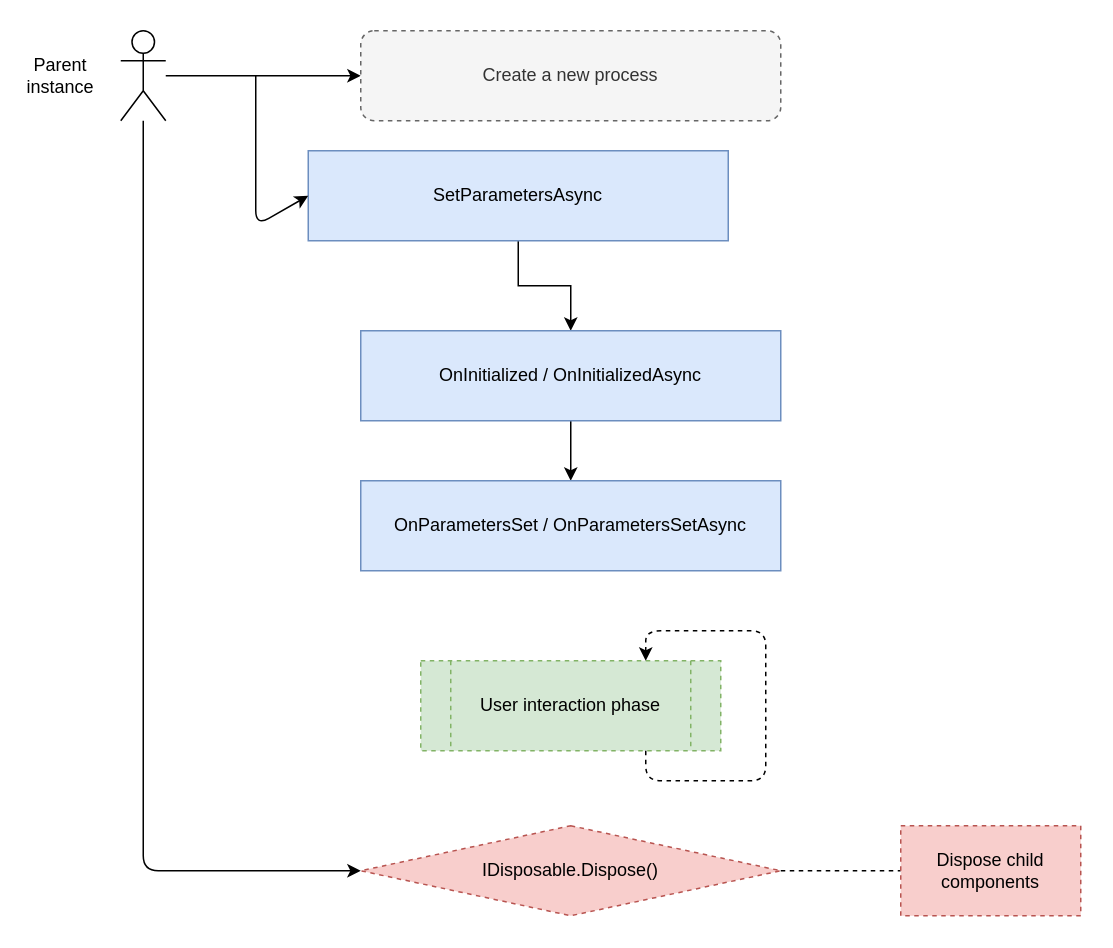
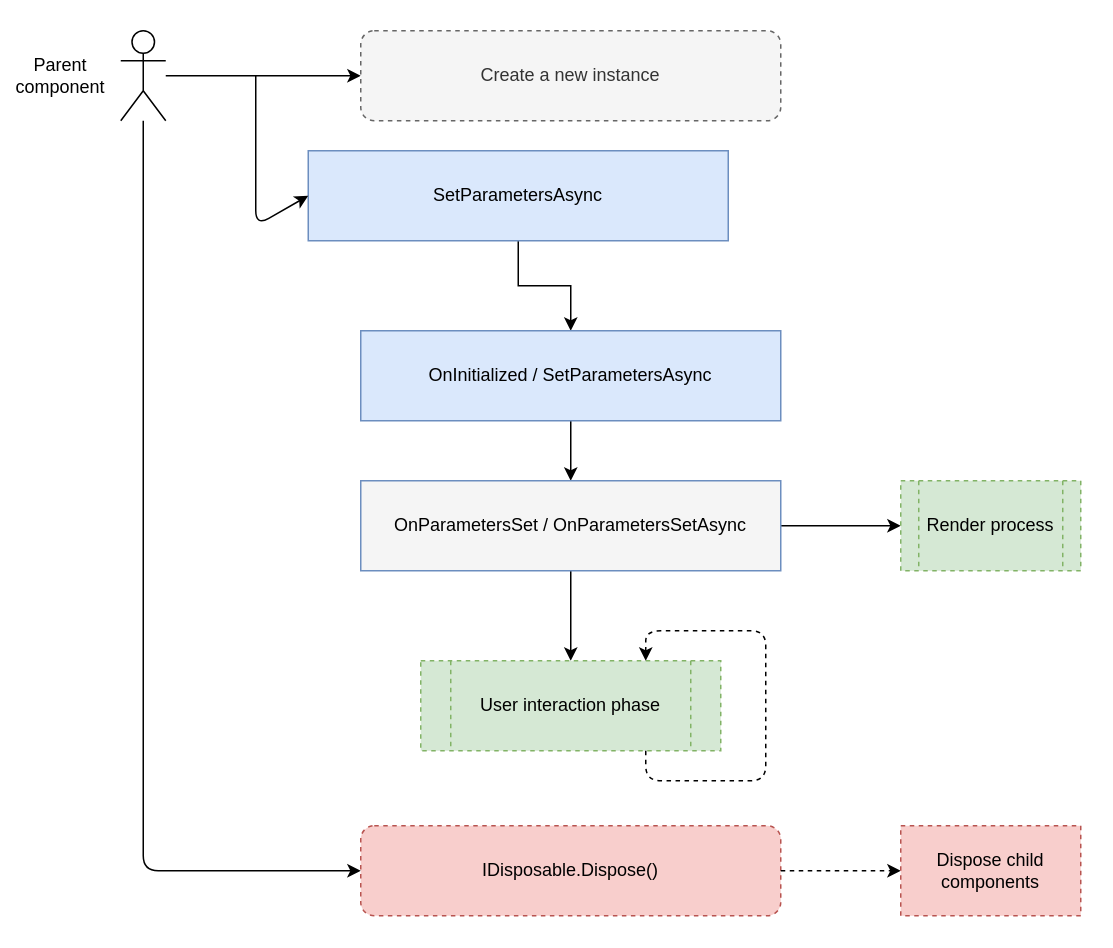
node "Parent instance": label "Parent instance" -> "Parent component"
node "Create a new process": label "Create a new process" -> "Create a new instance"
node "OnInitialized / OnInitializedAsync": label "OnInitialized / OnInitializedAsync" -> "OnInitialized / SetParametersAsync"
node "OnParametersSet / OnParametersSetAsync": fillcolor #dae8fc -> #f5f5f5
edge "OnParametersSet / OnParametersSetAsync" -> "Render process": added
node "Render process": added
edge "OnParametersSet / OnParametersSetAsync" -> "User interaction phase": added
node "IDisposable.Dispose()": shape diamond -> rounded rectangle
edge "IDisposable.Dispose()" -- "Dispose child components": arrowhead none -> classic
